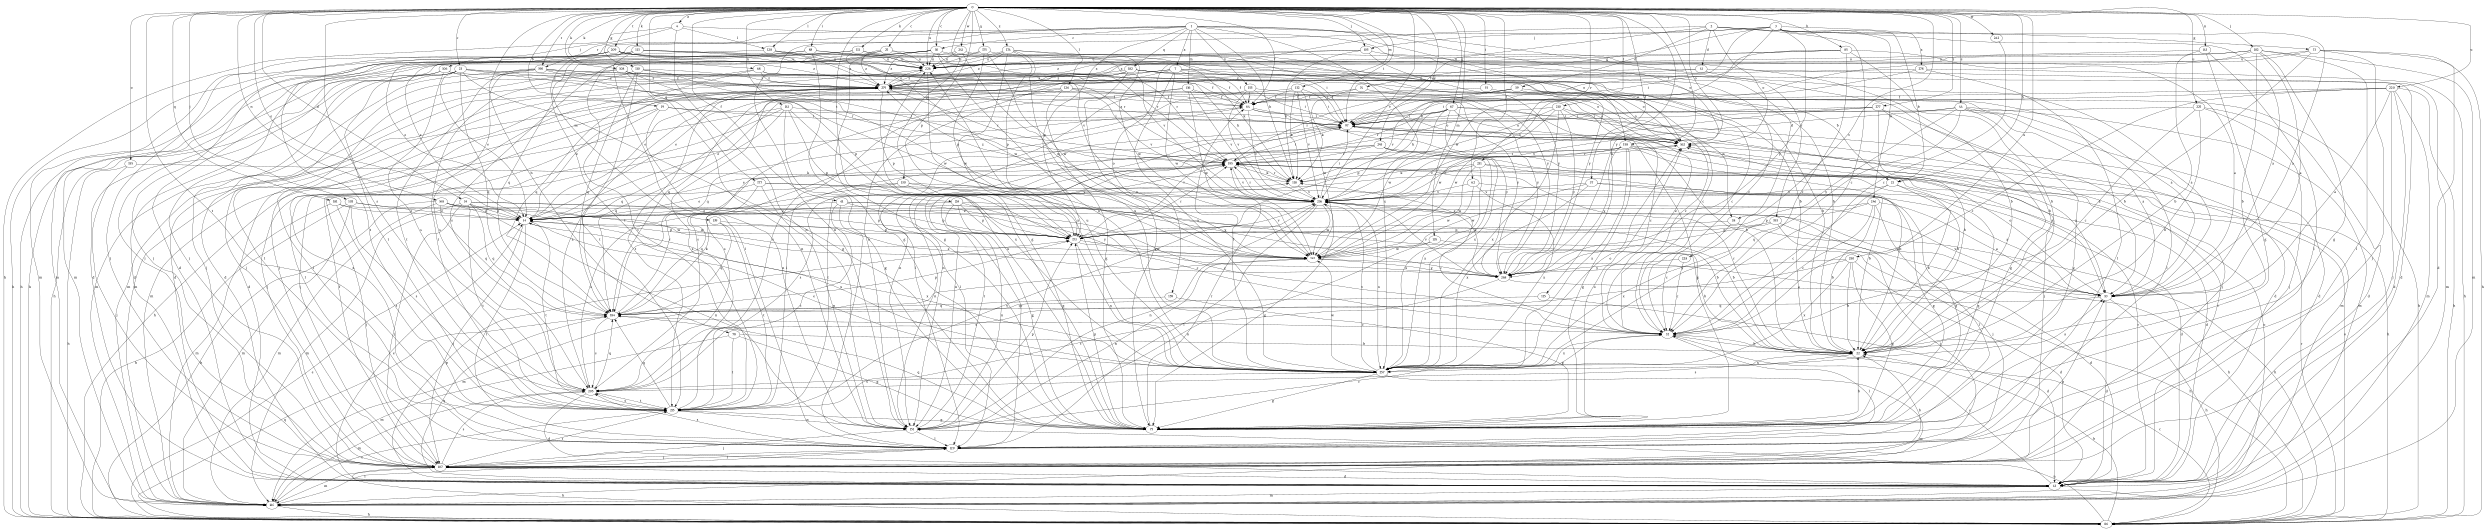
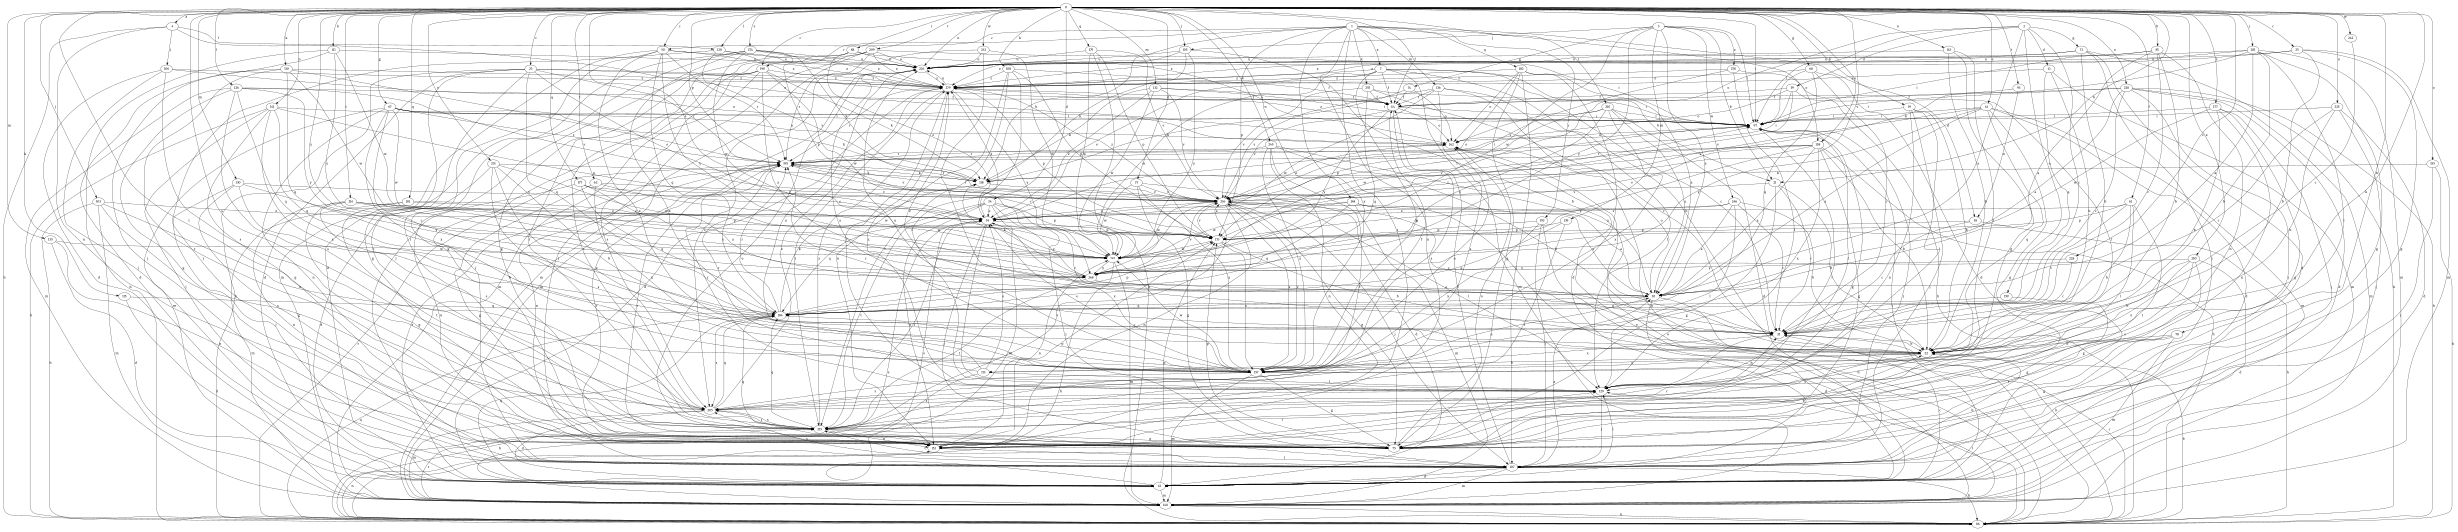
edge "113" -> "22": reversed
edge "0" -> "173": now "0" -> "195"
edge "247" -> "151": reversed
